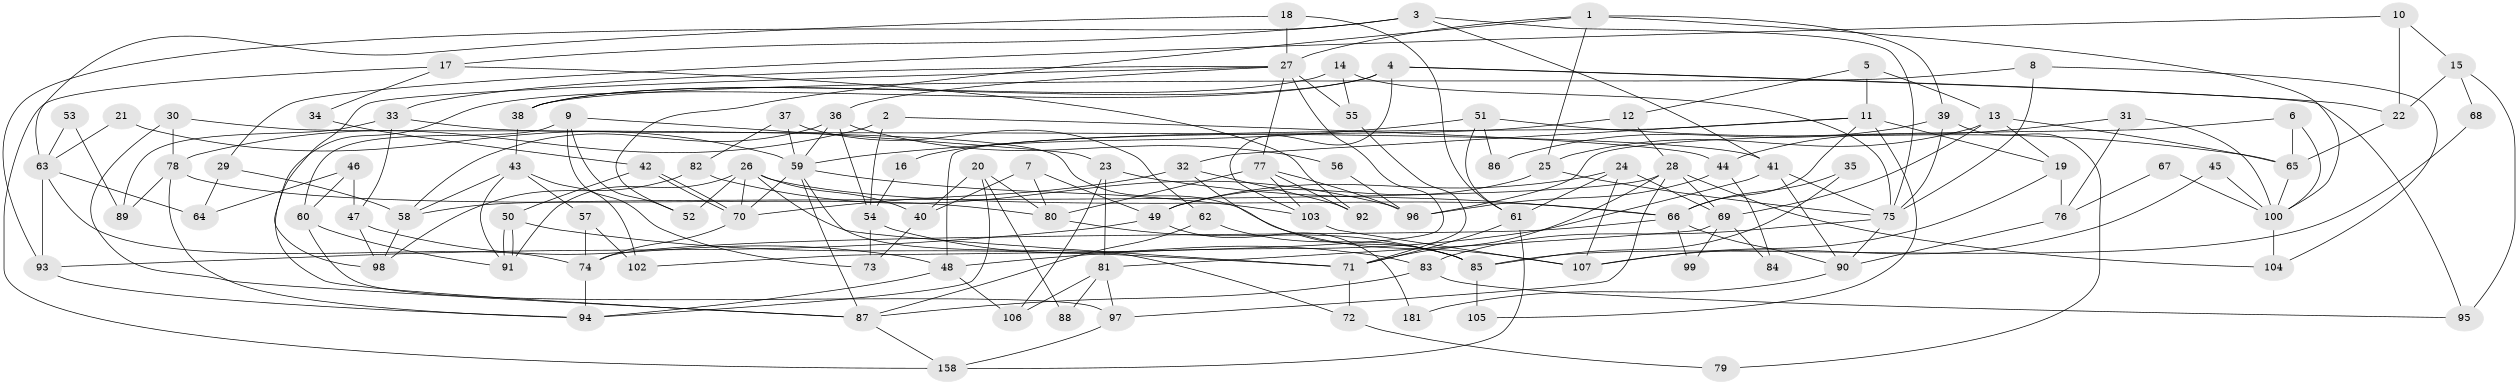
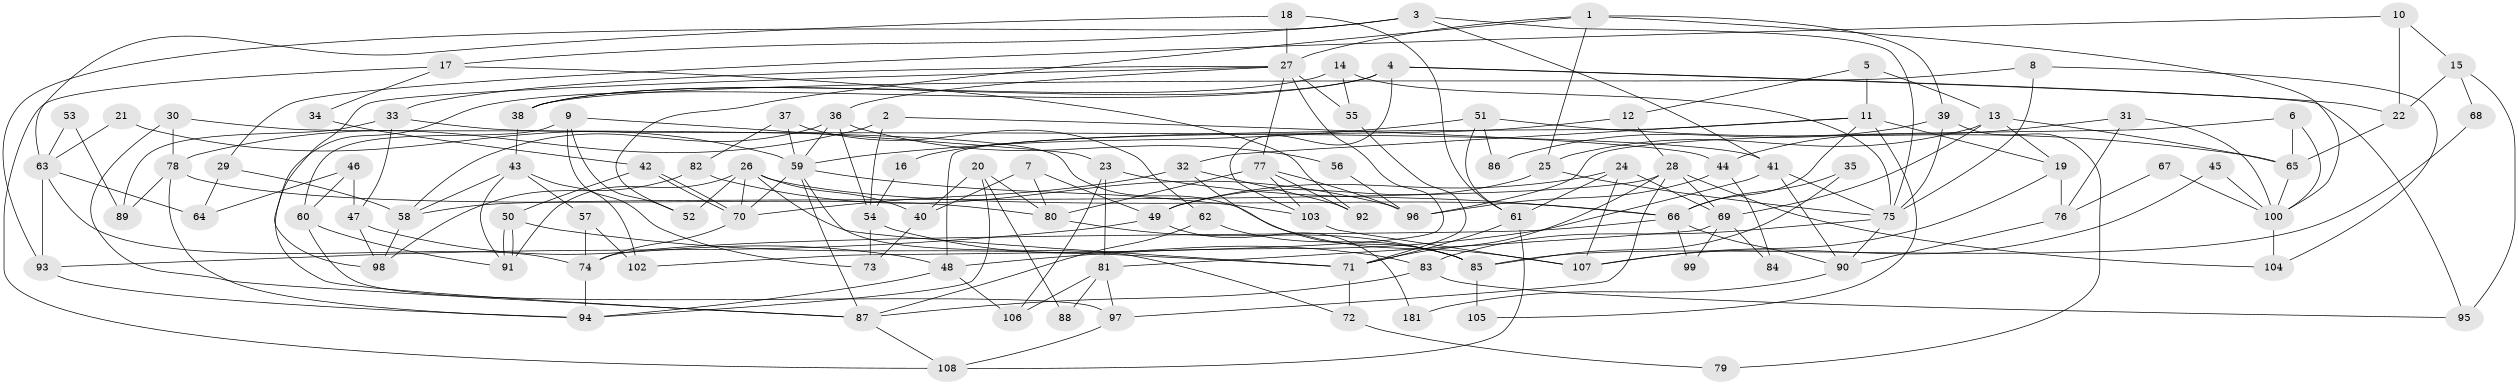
node "158": label "158" -> "108"
